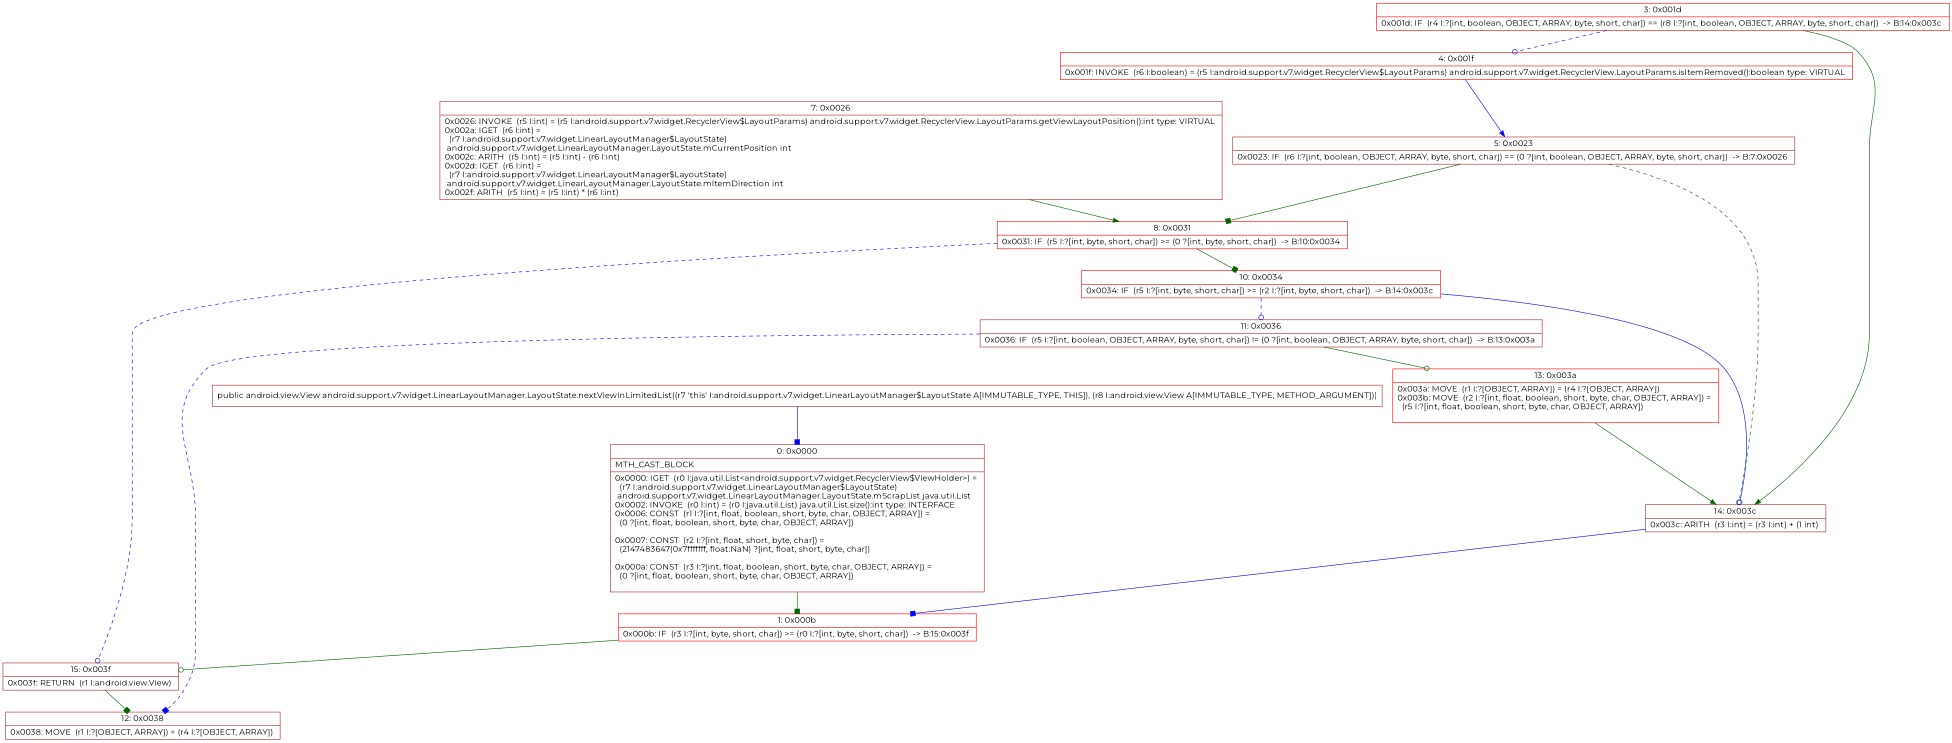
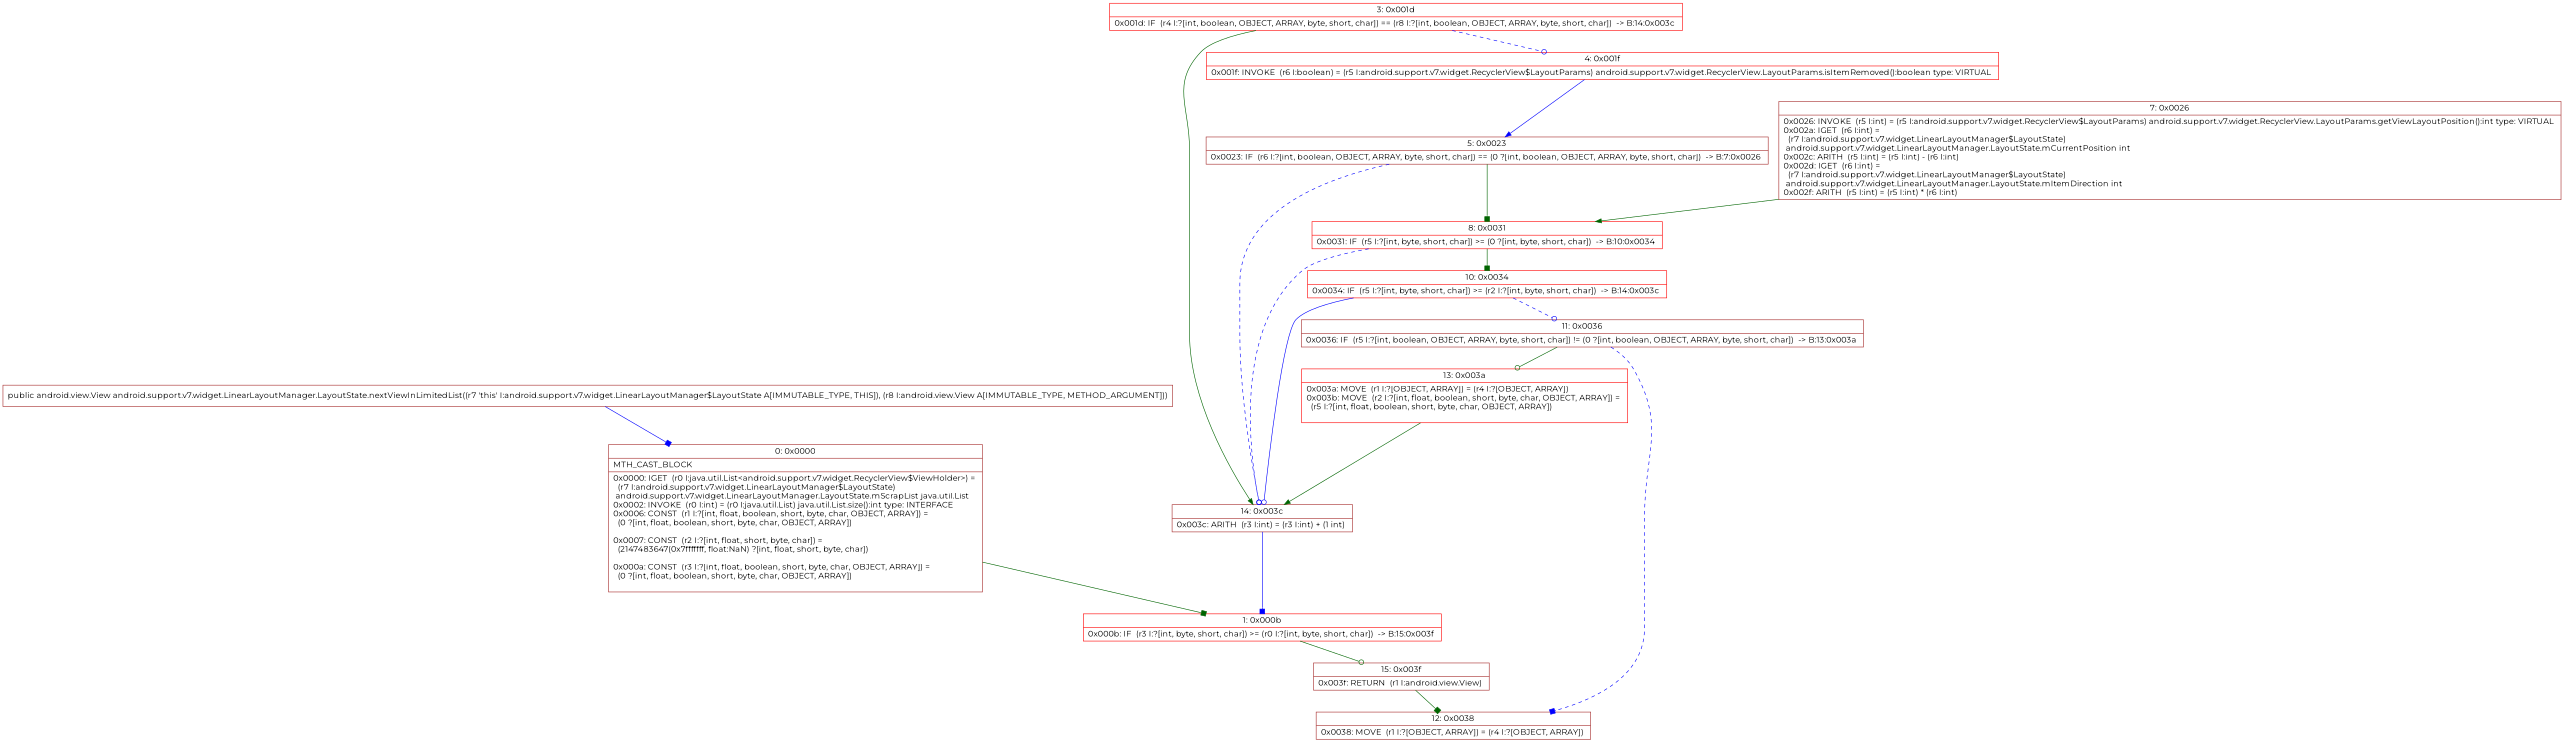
edge "8: 0x0031" -> "15: 0x003f": now "8: 0x0031" -> "14: 0x003c"
edge "5: 0x0023" -> "14: 0x003c": color darkgreen -> blue
